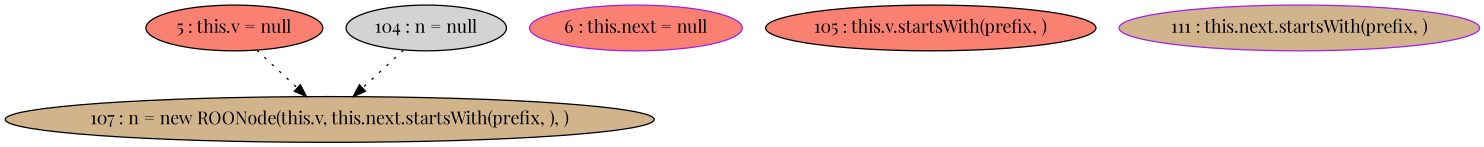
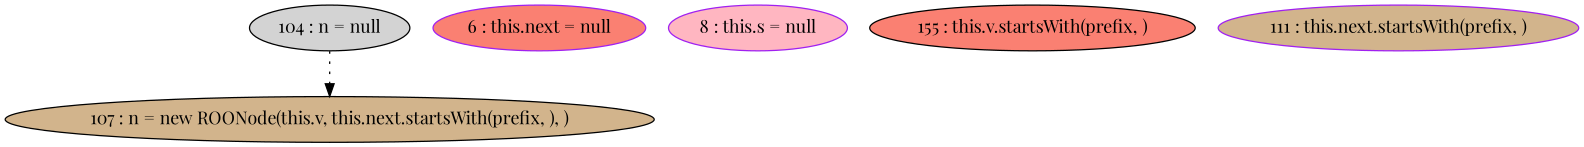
node "5 : this.v = null": removed
node "8 : this.s = null": added
node "105 : this.v.startsWith(prefix, )": label "105 : this.v.startsWith(prefix, )" -> "155 : this.v.startsWith(prefix, )"
